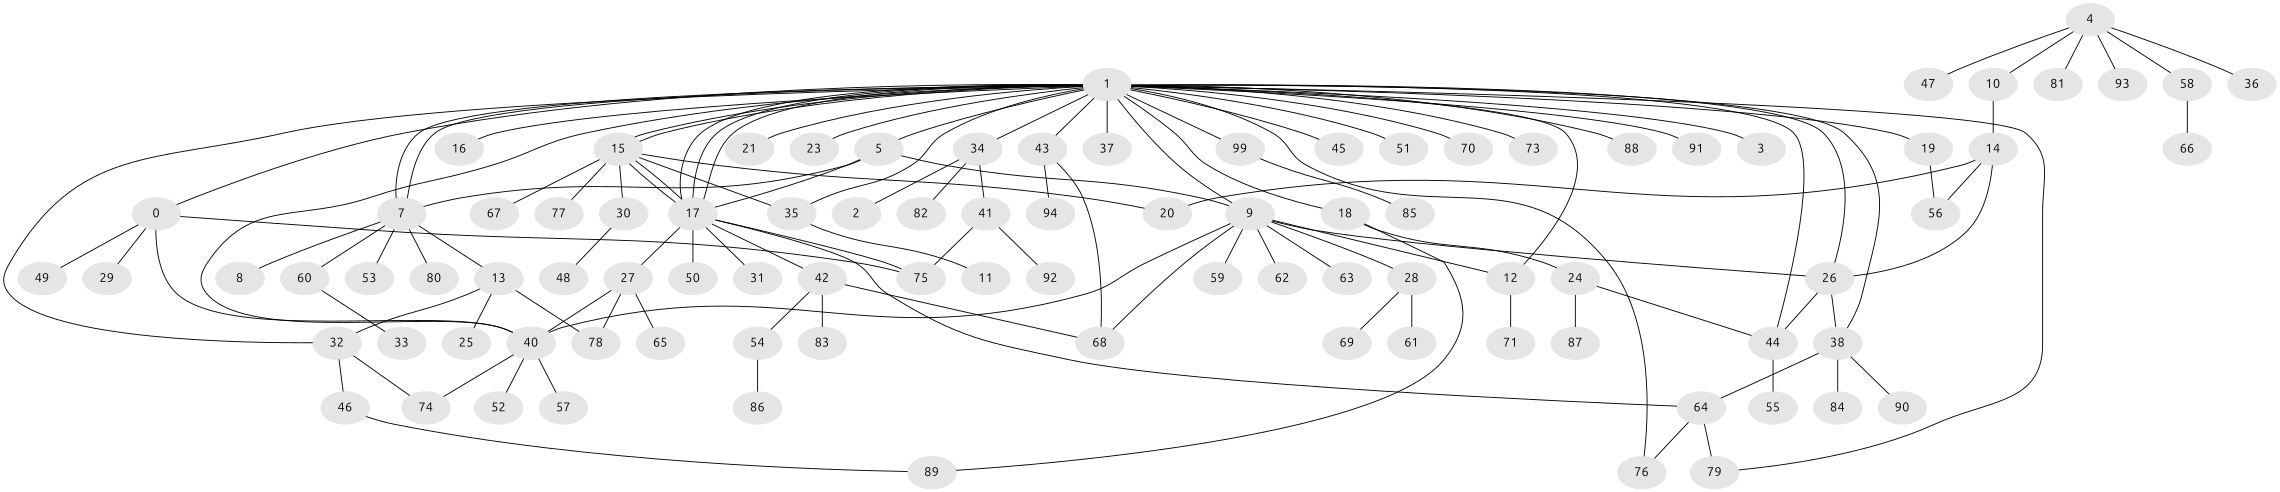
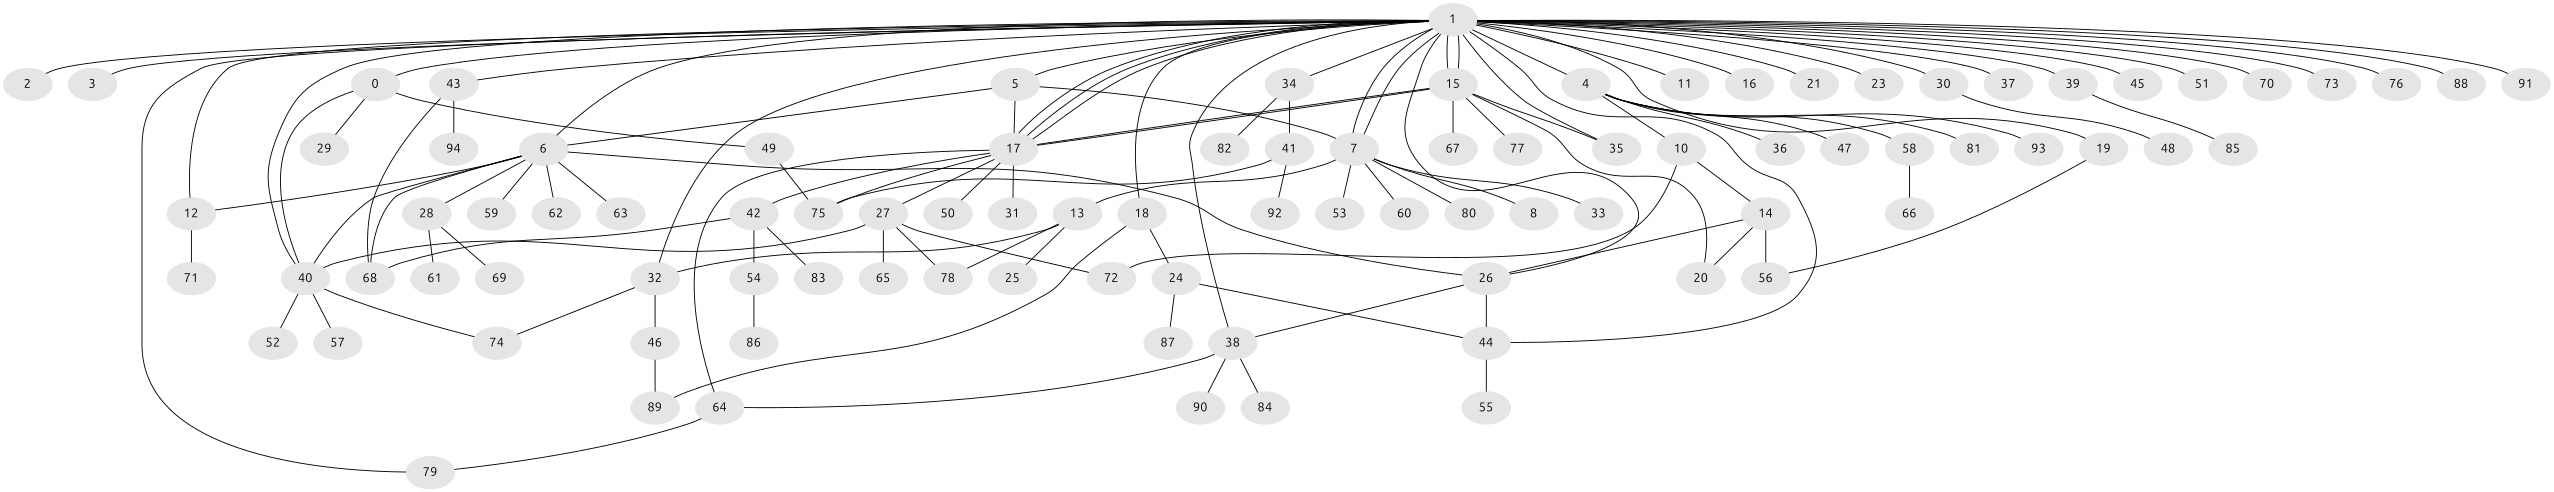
edge "1" -- "4": added
node "99": label "99" -> "39"
edge "34" -- "2": now "1" -- "2"
edge "15" -- "30": now "1" -- "30"
node "9": label "9" -> "6"
edge "0" -- "75": now "49" -- "75"
edge "35" -- "11": now "1" -- "11"
node "72": added
edge "60" -- "33": now "7" -- "33"
edge "64" -- "76": removed
